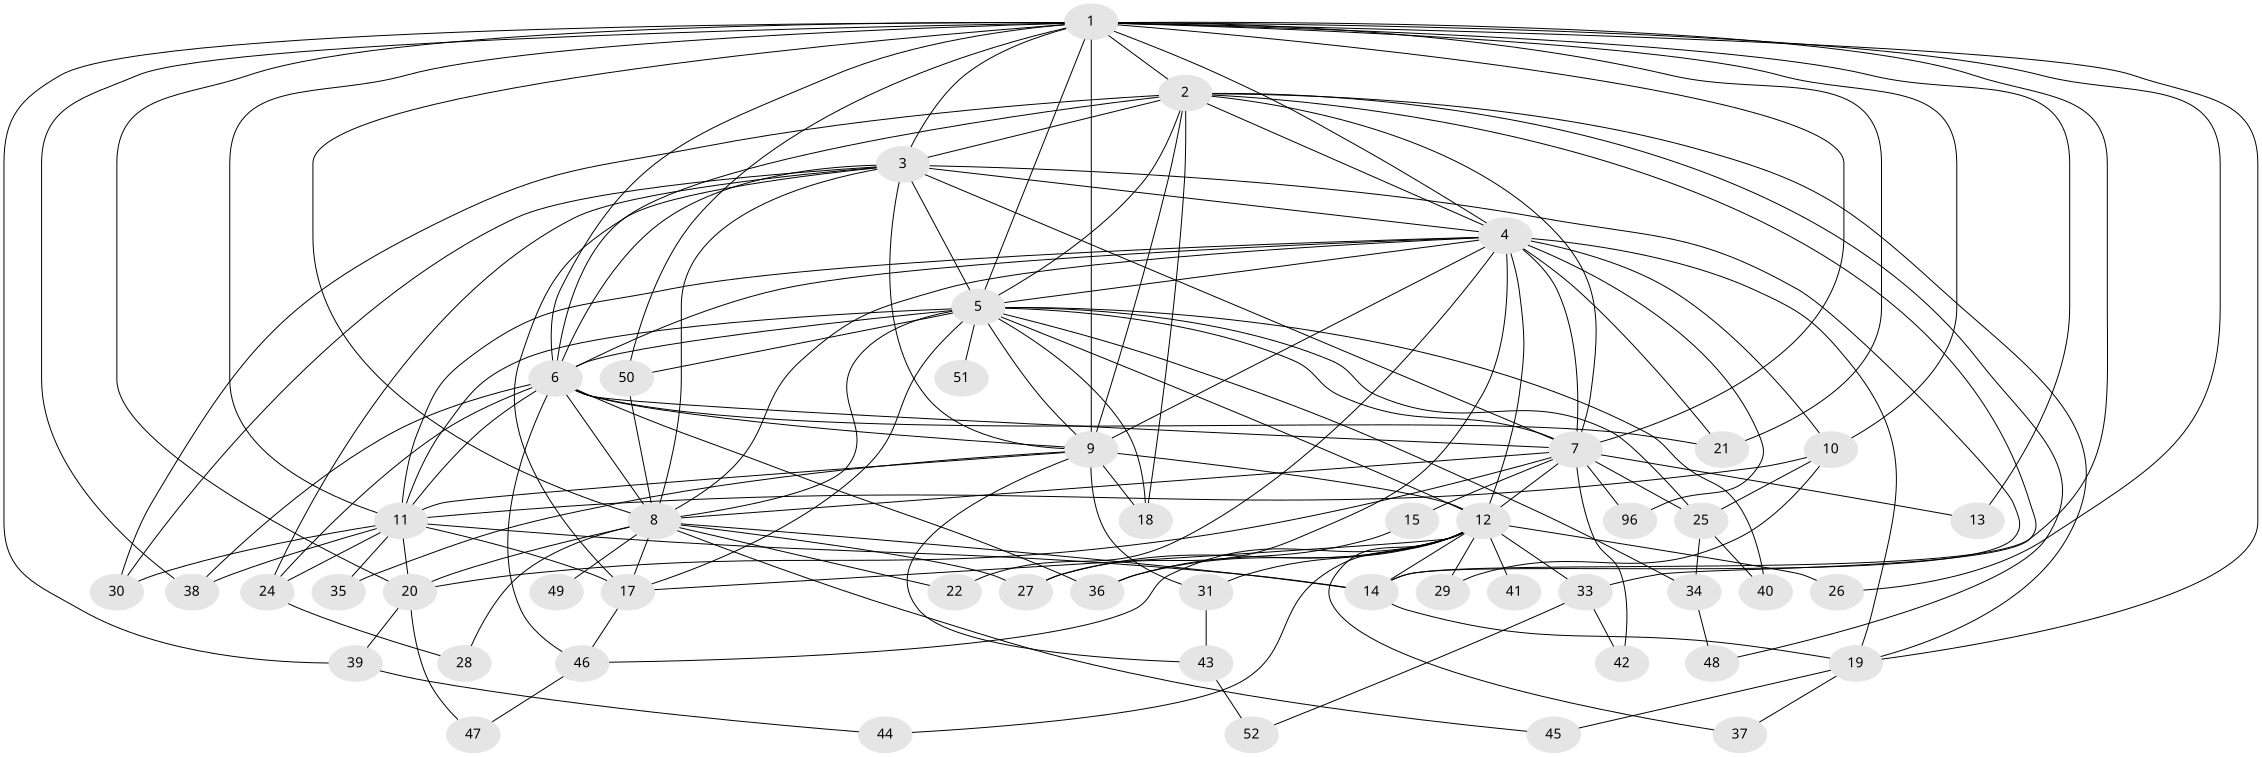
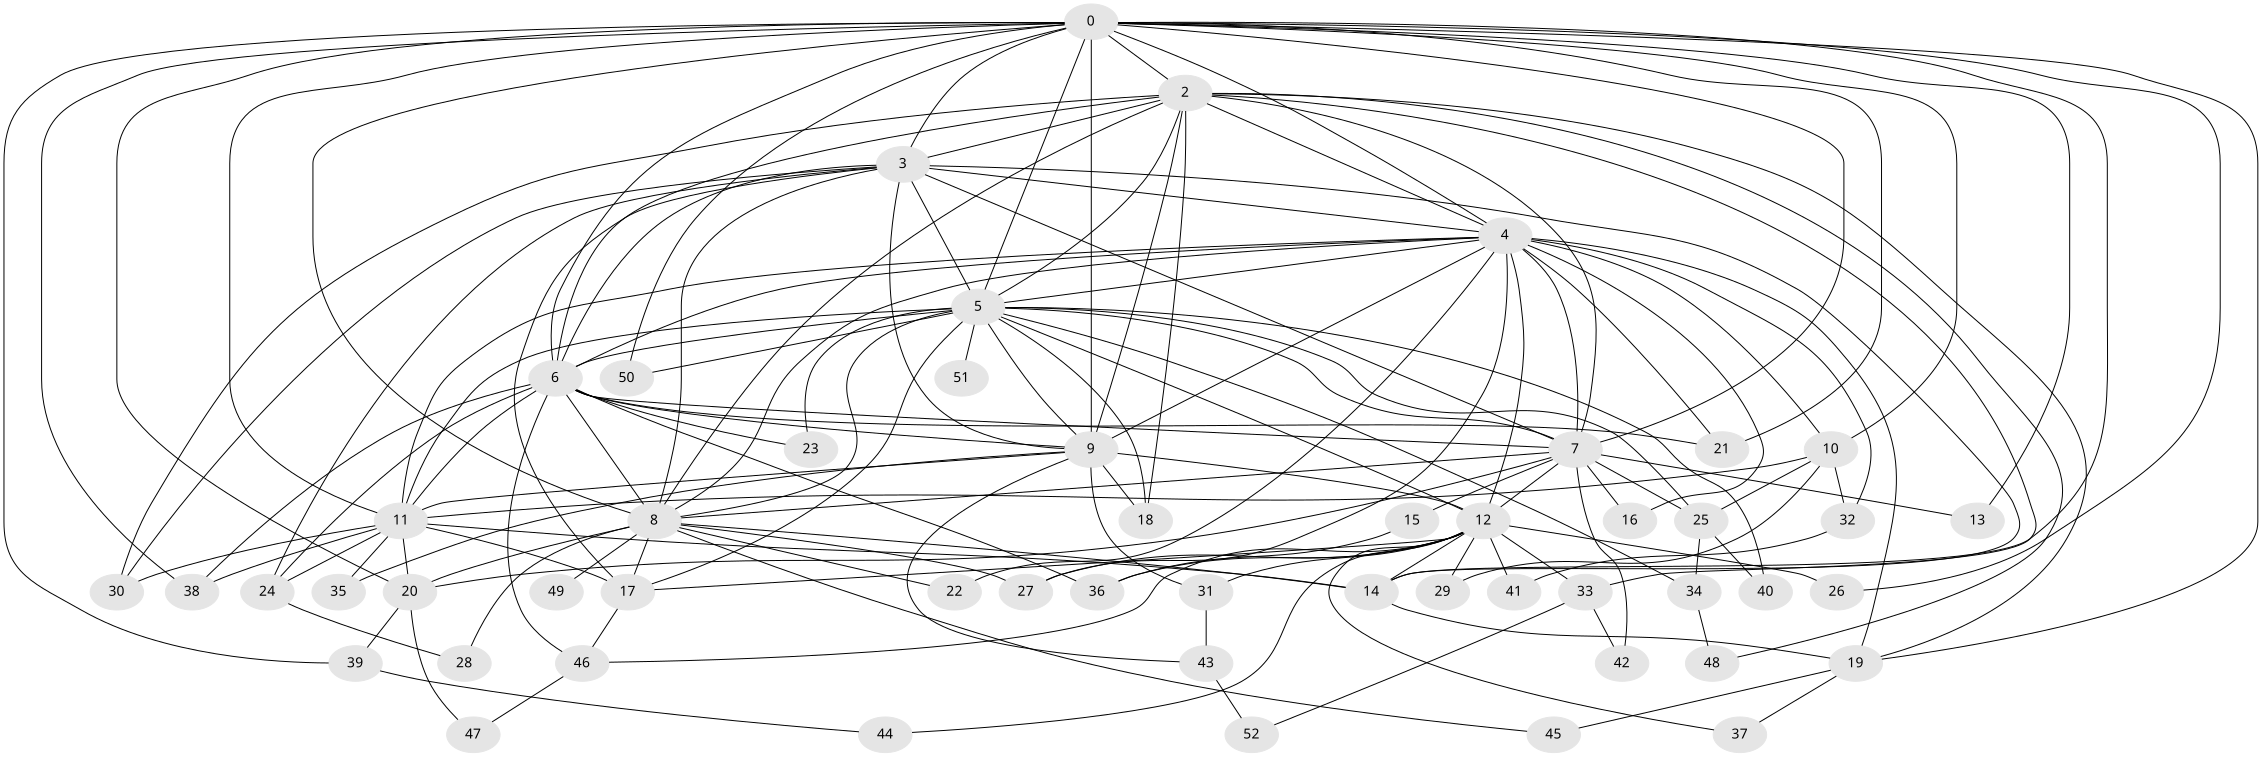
node "1": label "1" -> "0"
edge "50" -- "8": now "2" -- "8"
node "23": added
node "96": label "96" -> "16"
node "32": added
